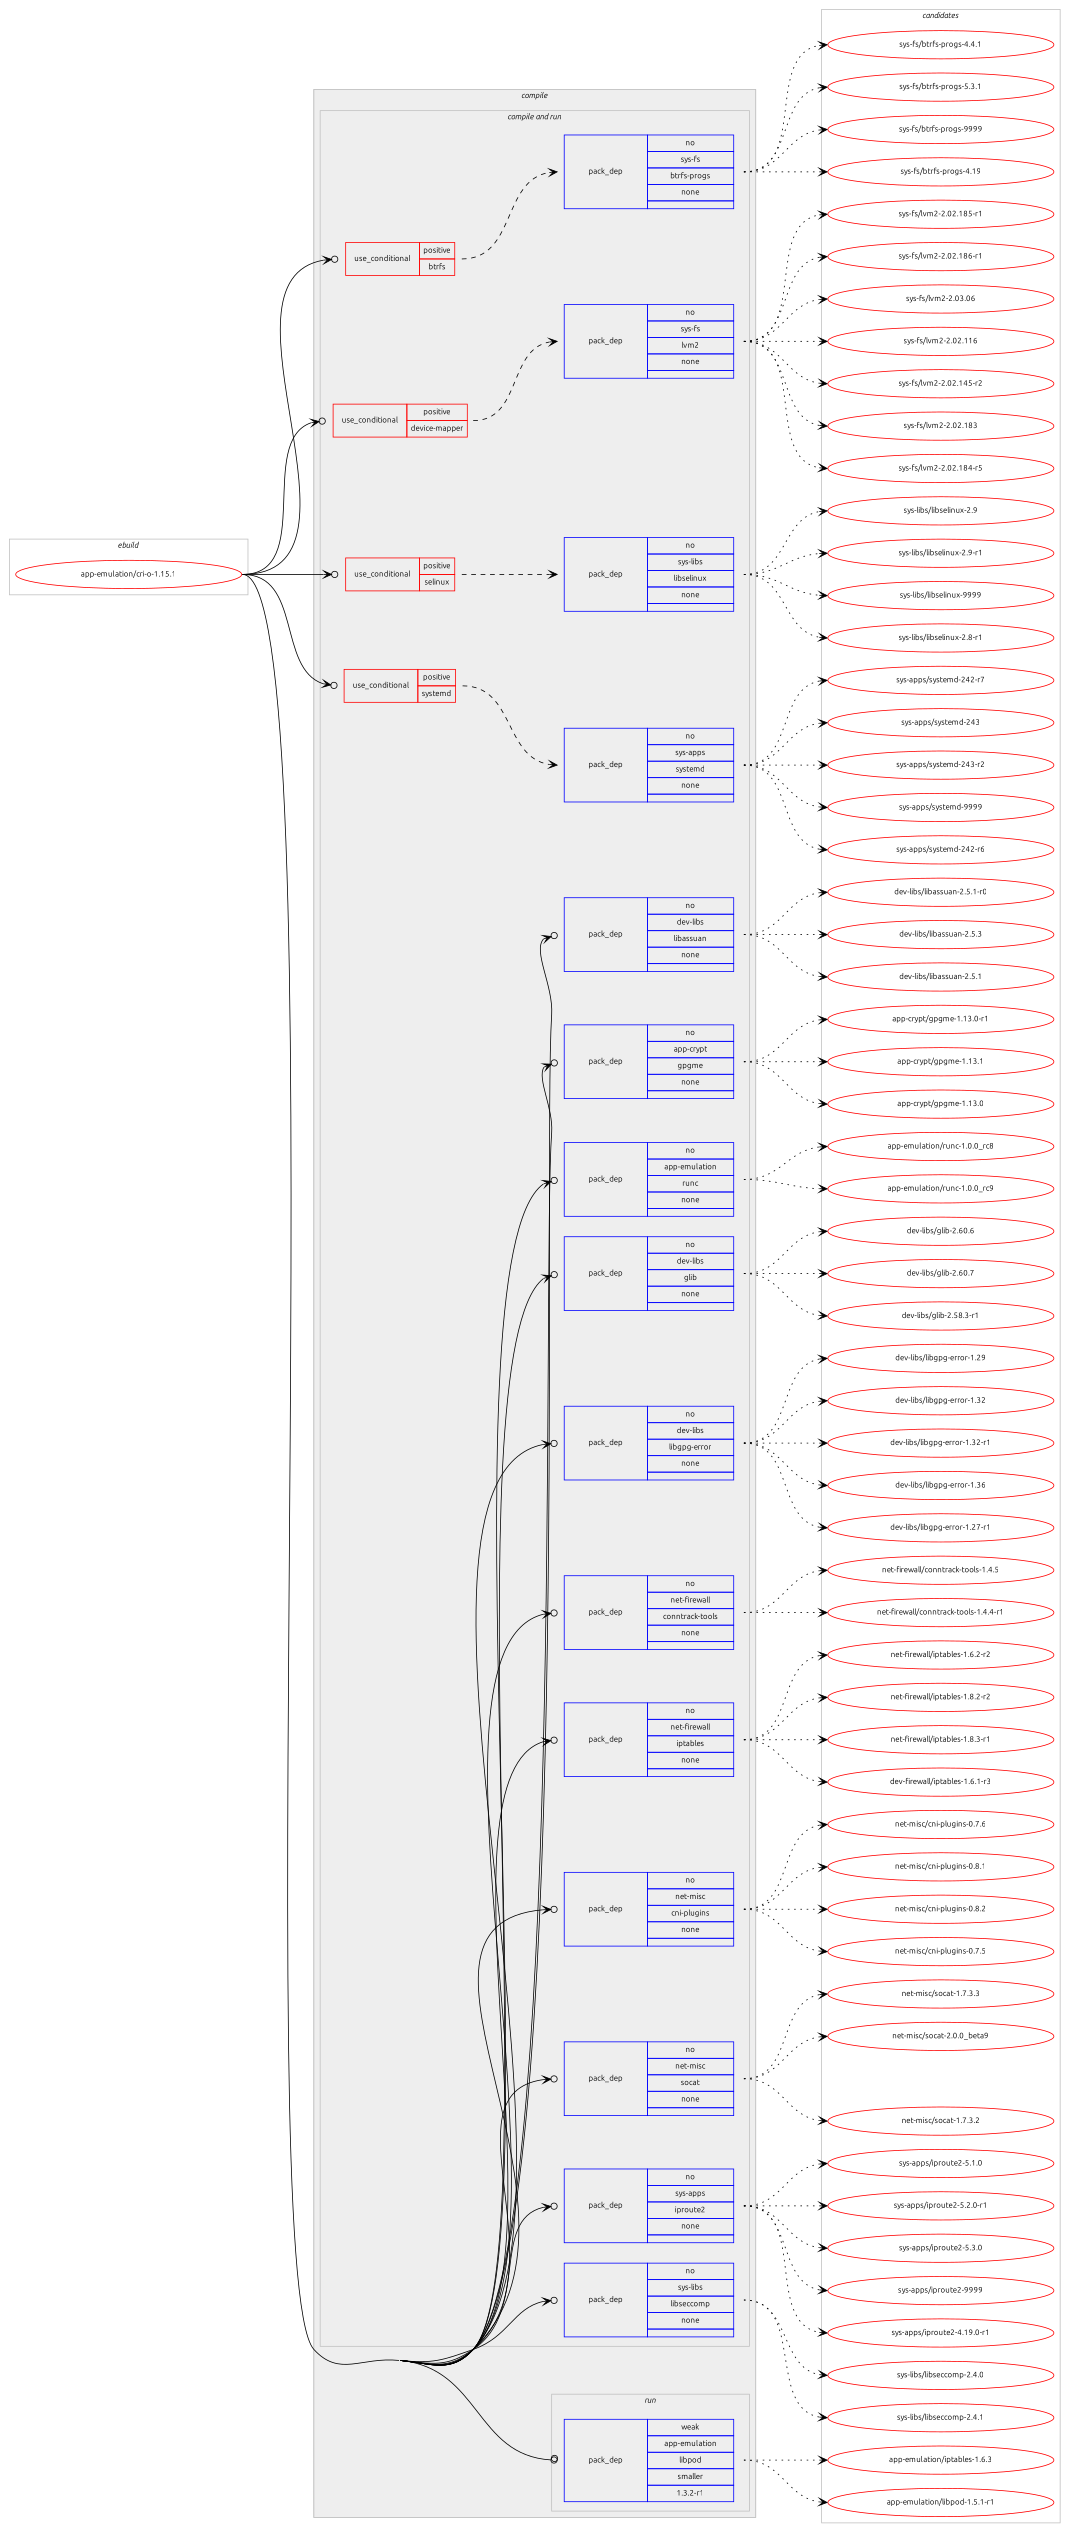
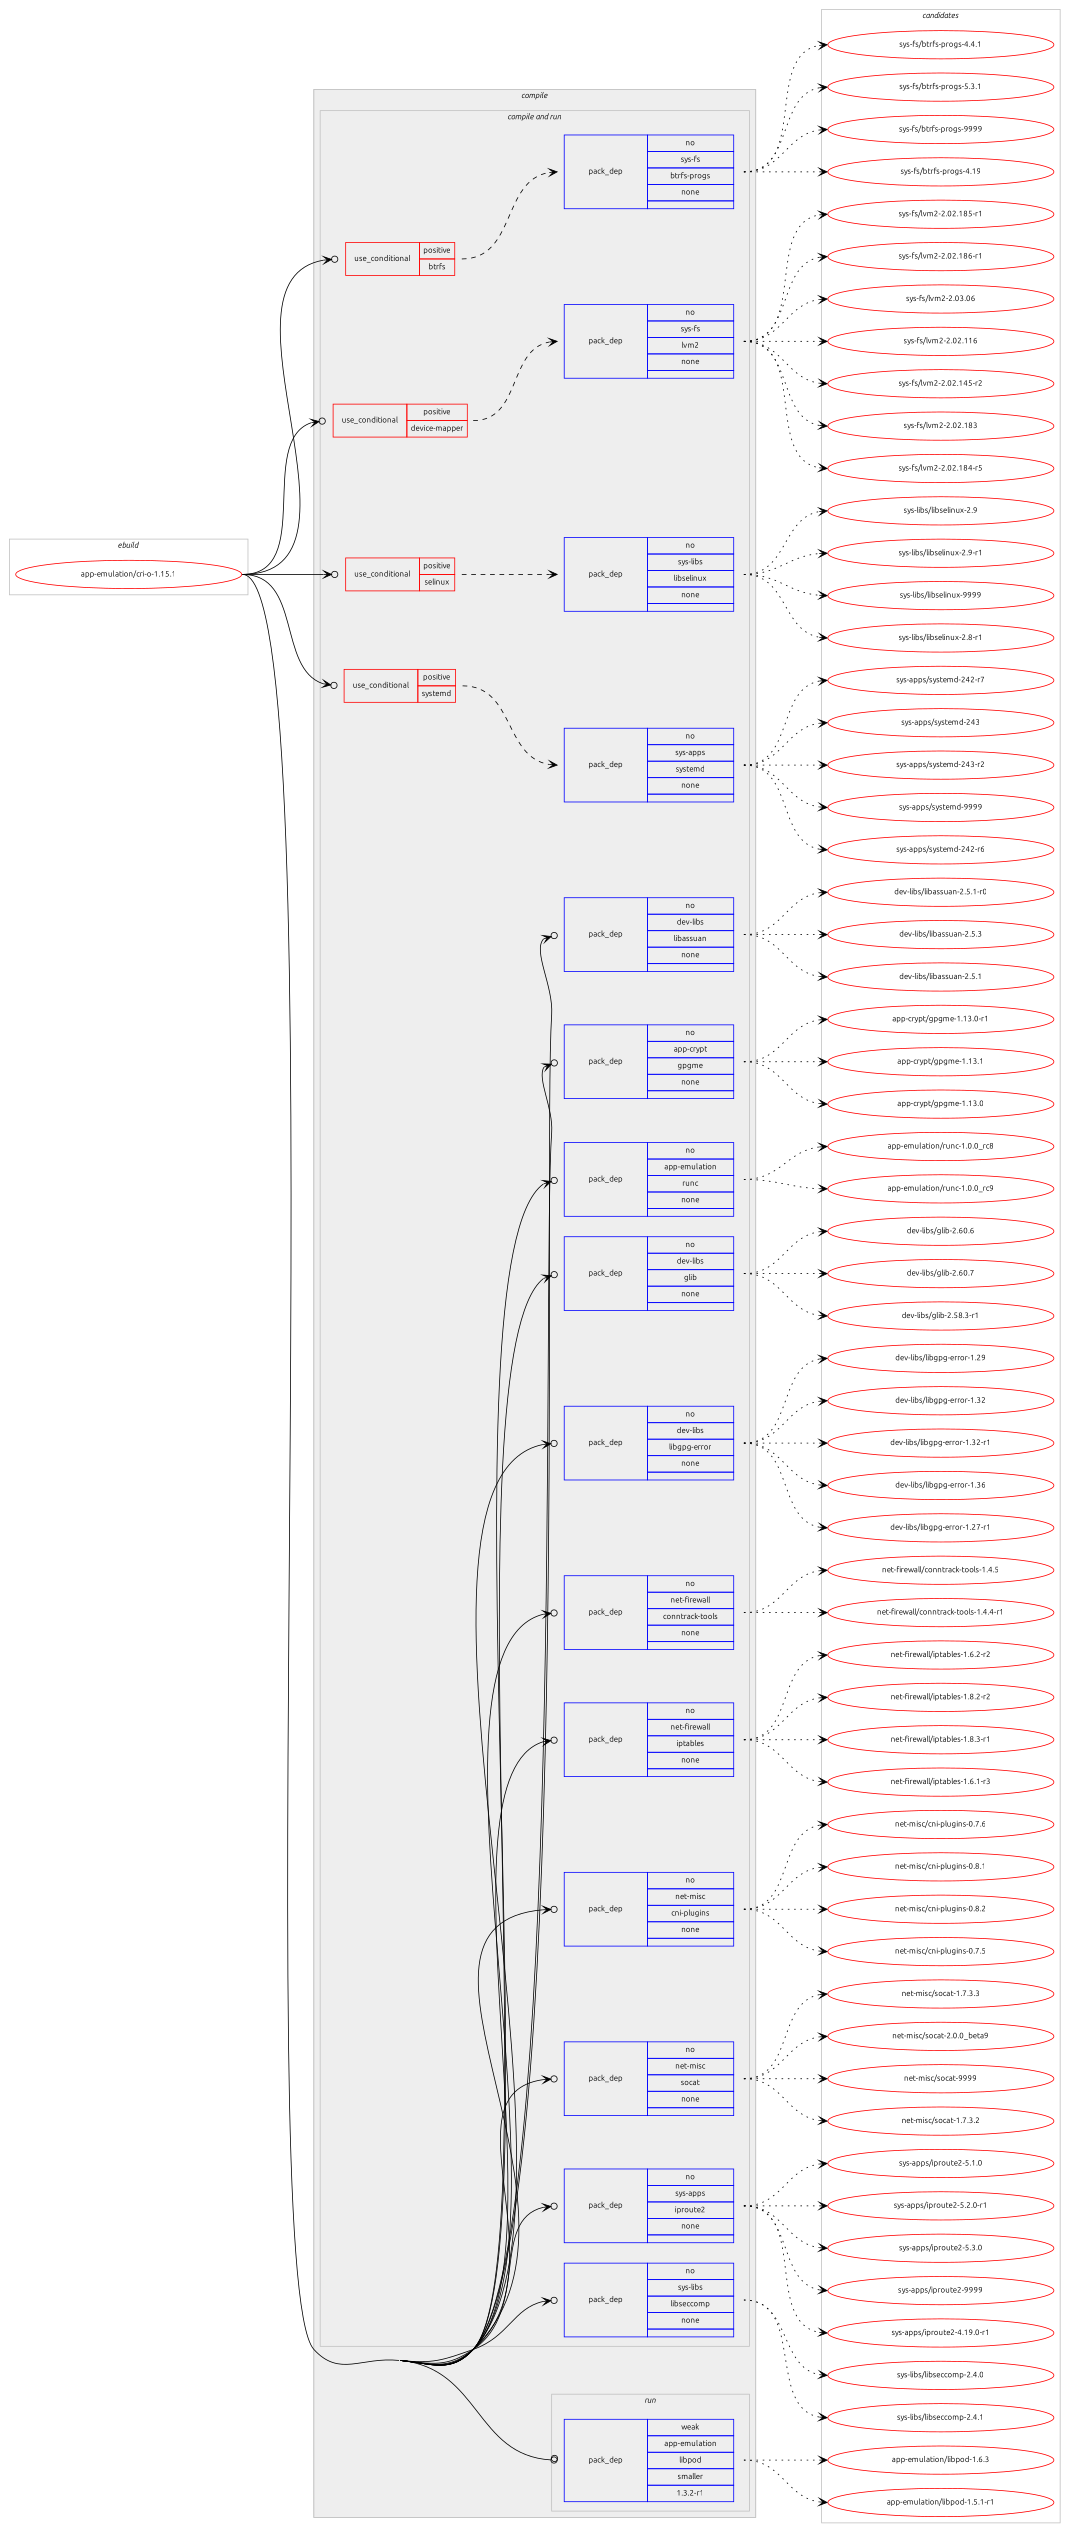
node "dev-firewall/iptables-1.6.1-r3": label "dev-firewall/iptables-1.6.1-r3" -> "net-firewall/iptables-1.6.1-r3"
node "net-misc/socat-9999": added
node "app-emulation/iptables-1.6.3": label "app-emulation/iptables-1.6.3" -> "app-emulation/libpod-1.6.3"
